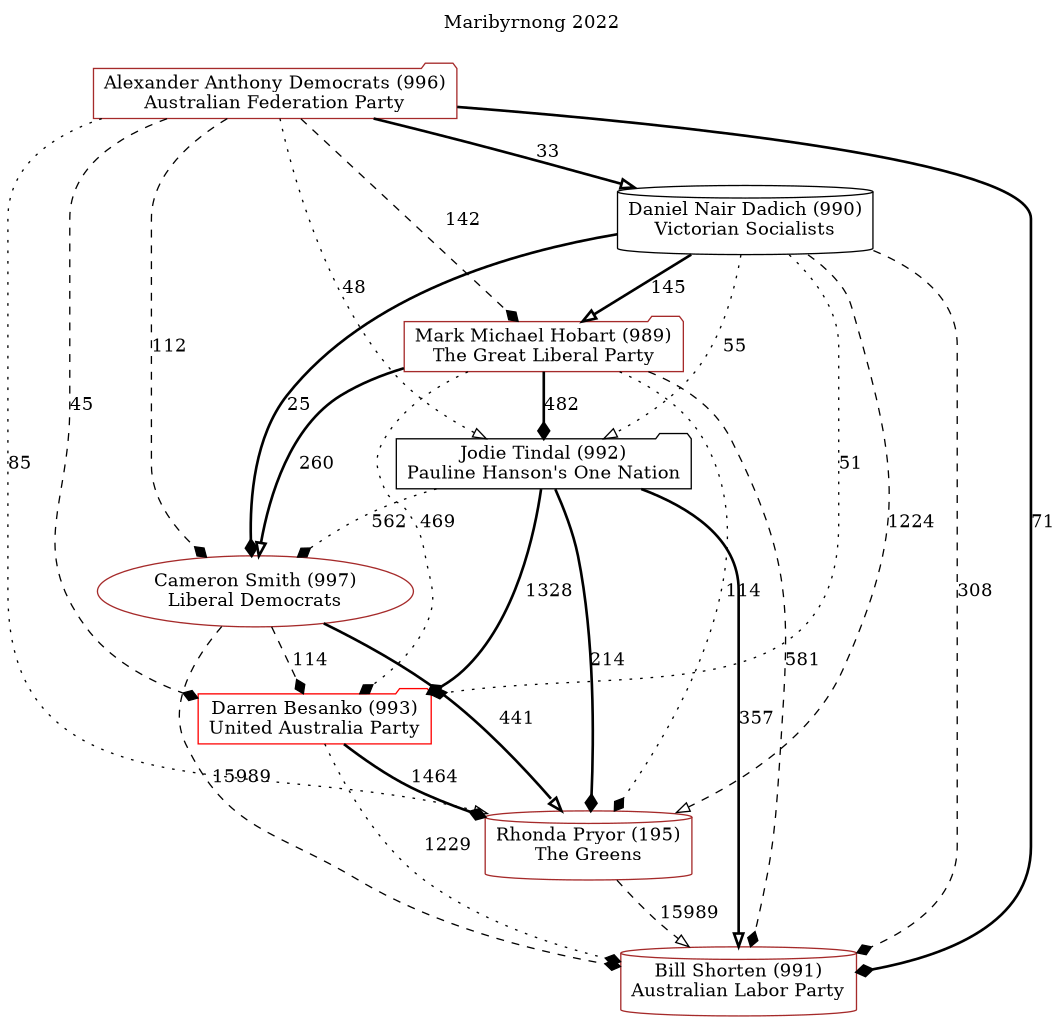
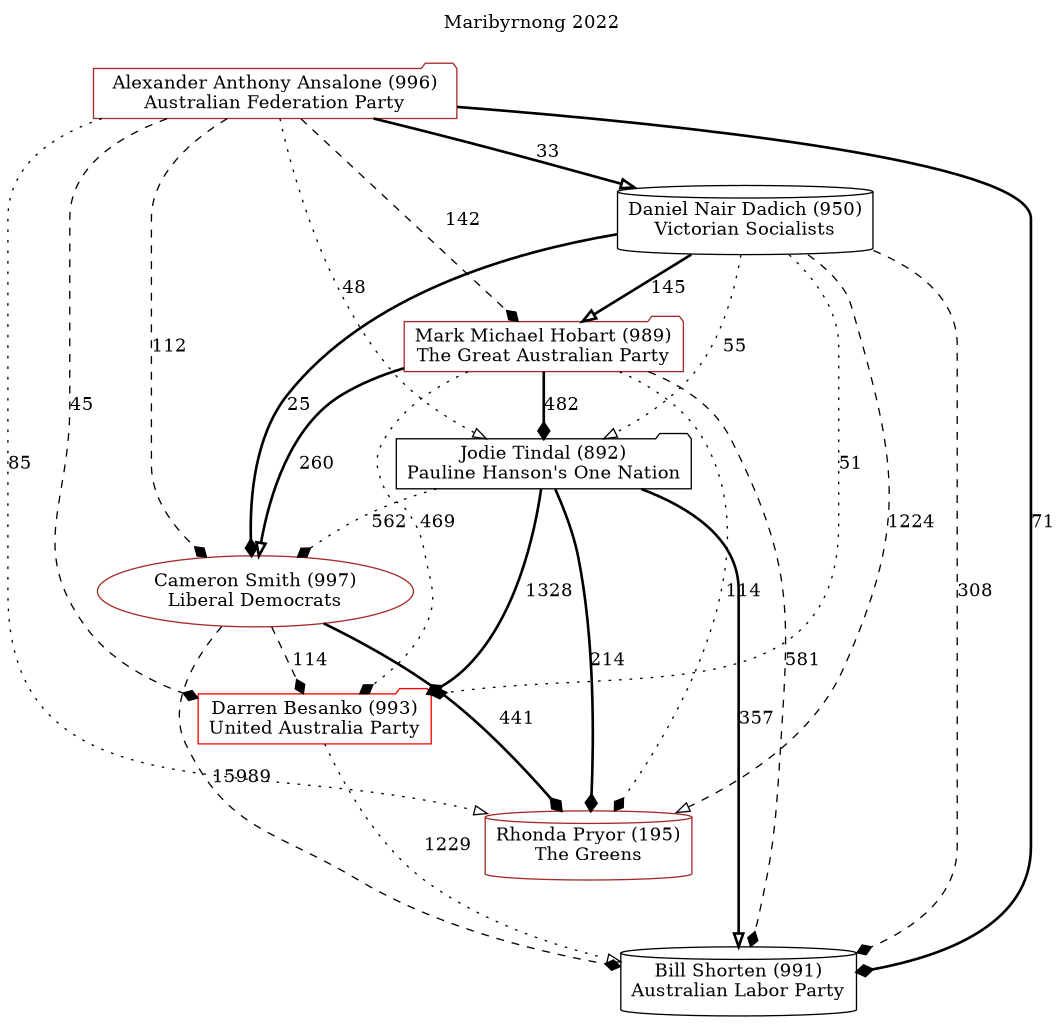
node "Alexander Anthony Democrats (996) Australian Federation Party": label "Alexander Anthony Democrats (996) Australian Federation Party" -> "Alexander Anthony Ansalone (996) Australian Federation Party"
node "Daniel Nair Dadich (990) Victorian Socialists": label "Daniel Nair Dadich (990) Victorian Socialists" -> "Daniel Nair Dadich (950) Victorian Socialists"
node "Mark Michael Hobart (989) The Great Liberal Party": label "Mark Michael Hobart (989) The Great Liberal Party" -> "Mark Michael Hobart (989) The Great Australian Party"
node "Jodie Tindal (992) Pauline Hanson's One Nation": label "Jodie Tindal (992) Pauline Hanson's One Nation" -> "Jodie Tindal (892) Pauline Hanson's One Nation"
edge "Cameron Smith (997) Liberal Democrats" -> "Rhonda Pryor (195) The Greens": arrowhead onormal -> diamond
edge "Darren Besanko (993) United Australia Party" -> "Rhonda Pryor (195) The Greens": removed, label "1464"
edge "Darren Besanko (993) United Australia Party" -> "Bill Shorten (991) Australian Labor Party": arrowhead diamond -> onormal
edge "Rhonda Pryor (195) The Greens" -> "Bill Shorten (991) Australian Labor Party": removed, label "15989"
node "Bill Shorten (991) Australian Labor Party": color brown -> black
